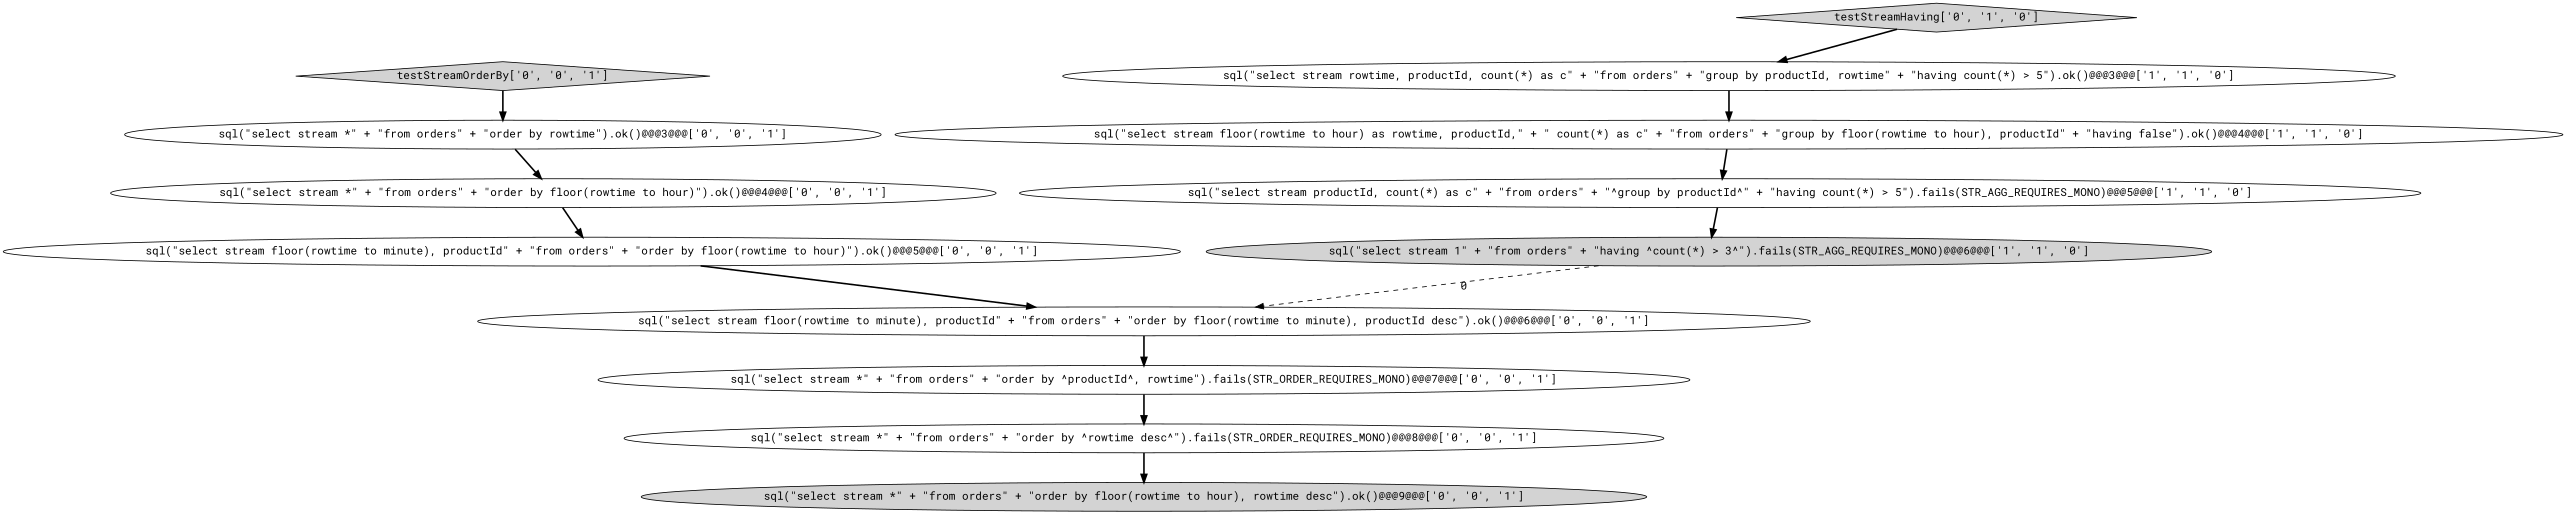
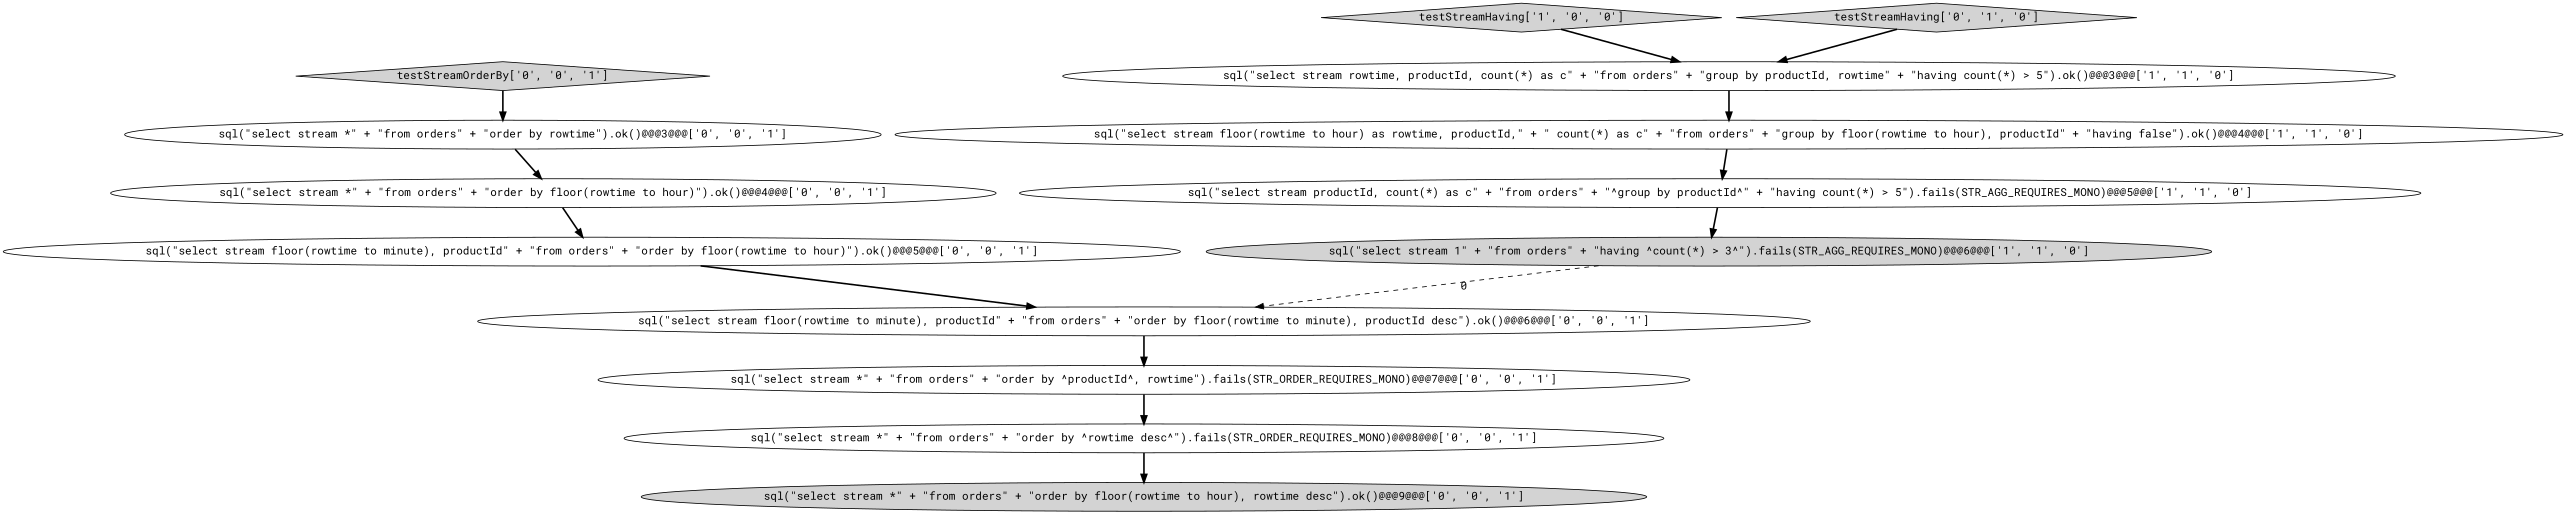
node "testStreamHaving['1', '0', '0']": added
